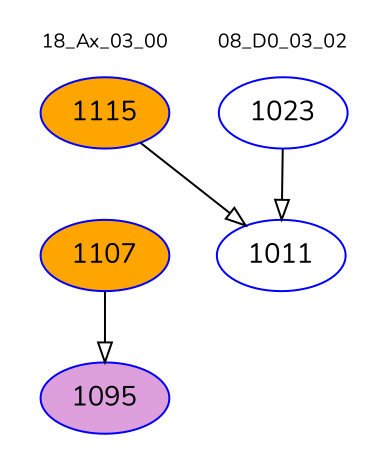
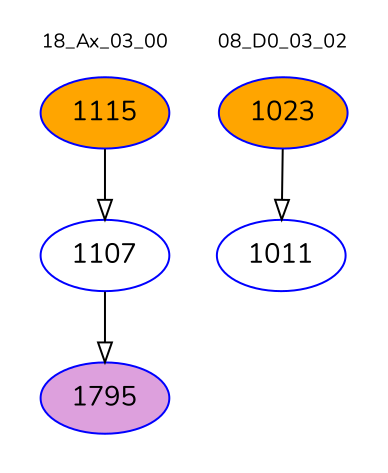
node "1023": fillcolor white -> orange
edge "1115" -> "1011": now "1115" -> "1107"
node "1107": fillcolor orange -> white
node "1095": label "1095" -> "1795"
